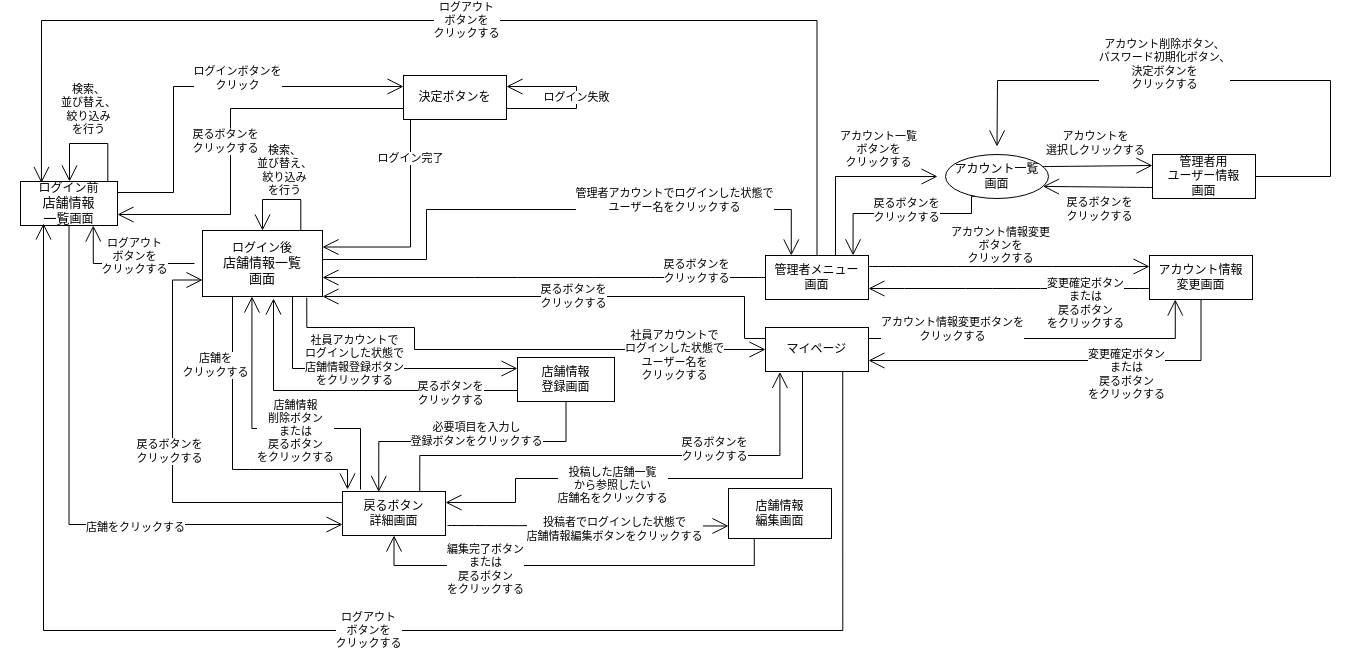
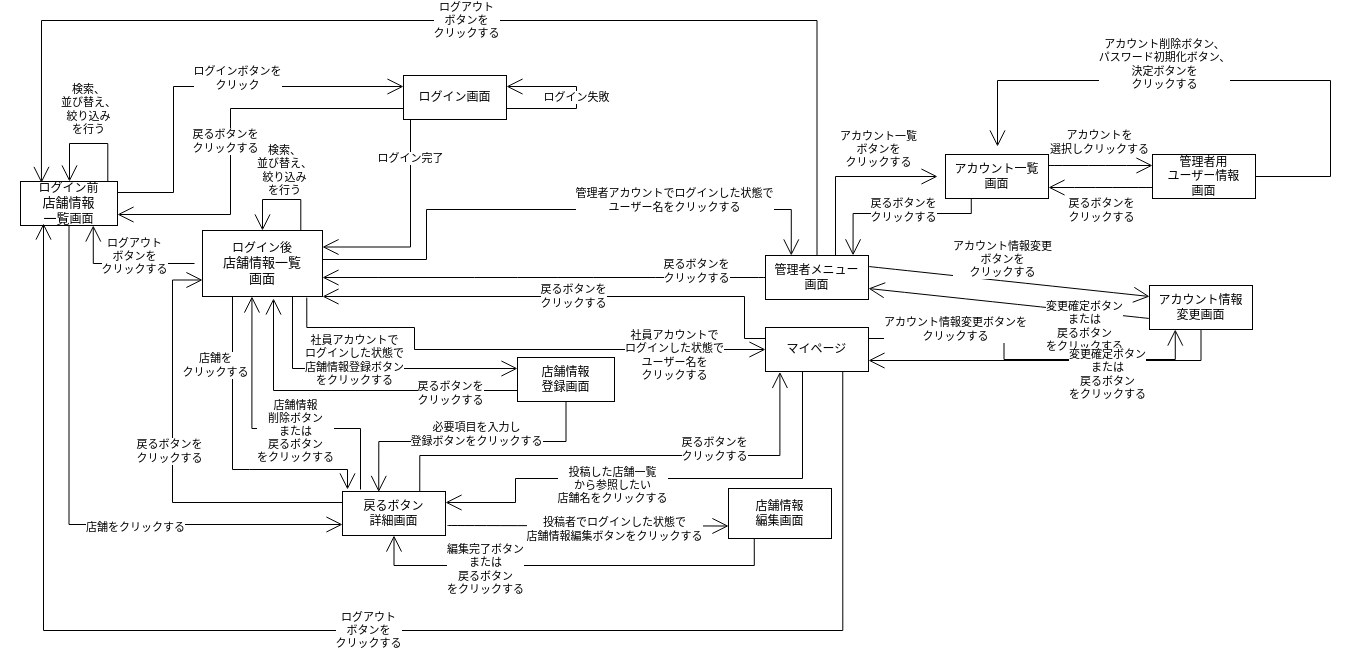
node "決定ボタンを": label "決定ボタンを" -> "ログイン画面"
node "アカウント一覧 画面": shape ellipse -> rectangle
node "アカウント情報 変更画面": moved (1201, 278) -> (1201, 308)
